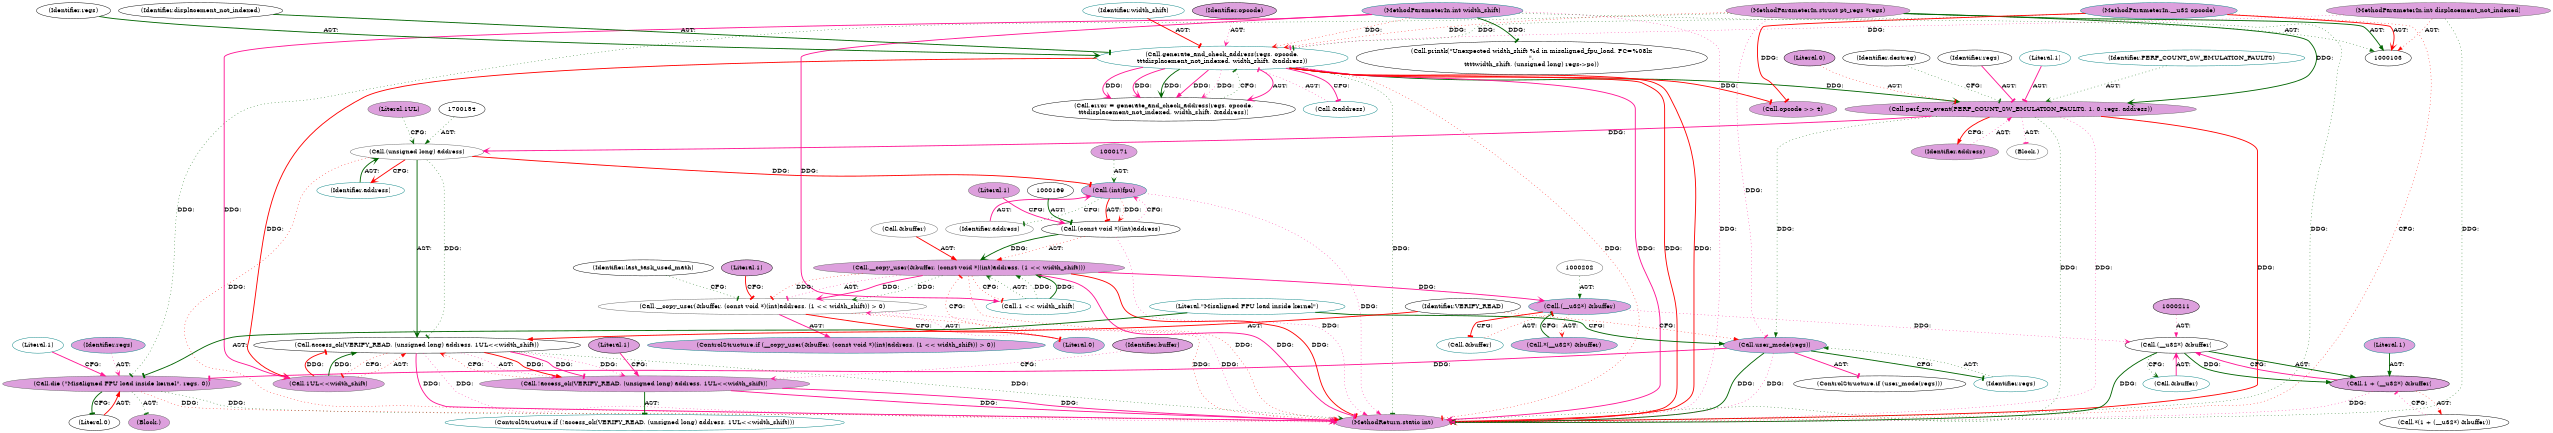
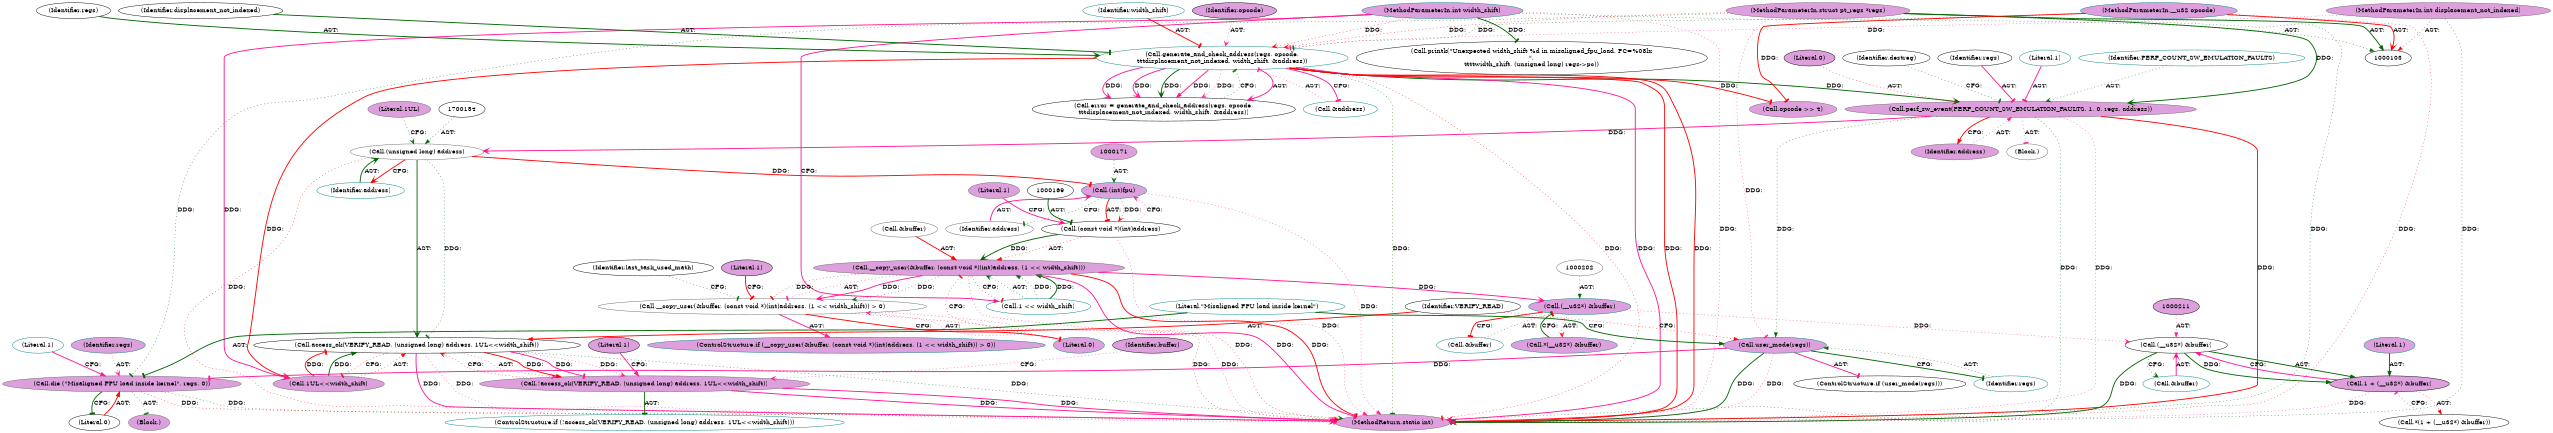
edge "(MethodParameterIn,int width_shift)" -> "(Call,1 << width_shift)": label "DDG: " -> "CFG: "
edge "(MethodParameterIn,__u32 opcode)" -> "(MethodReturn,static int)": label "CFG: " -> "DDG: "
